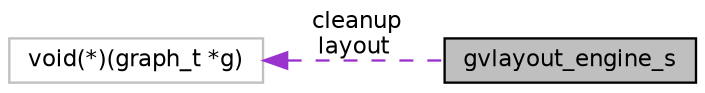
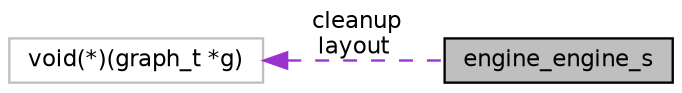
node "gvlayout_engine_s": label "gvlayout_engine_s" -> "engine_engine_s"
